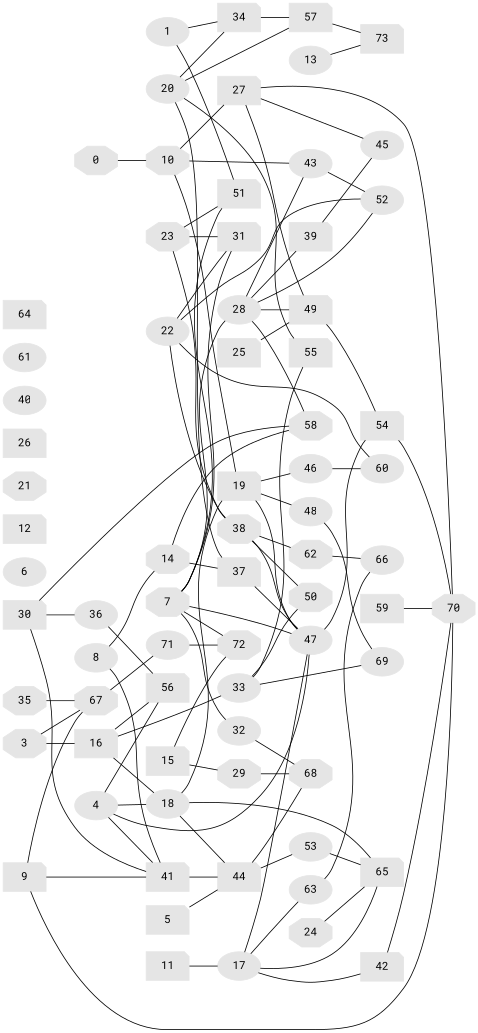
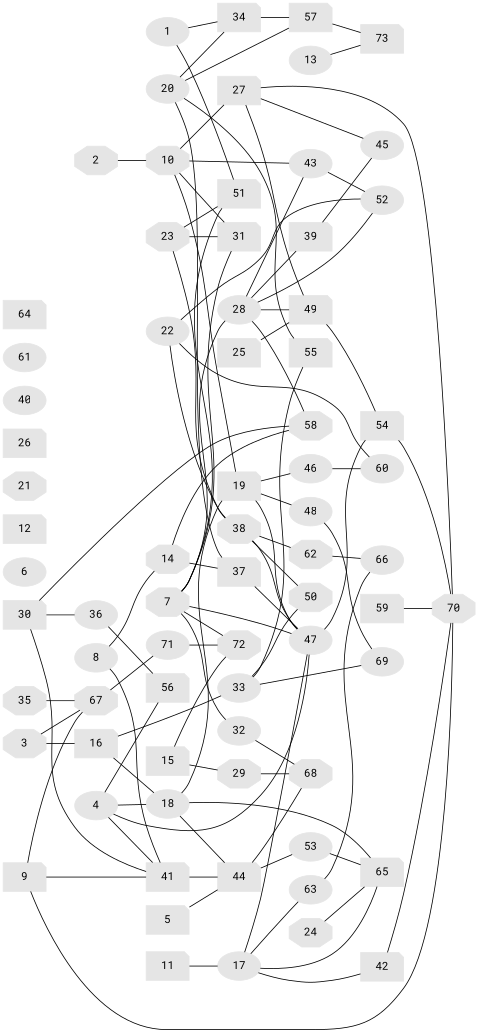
node "0": label "0" -> "2"
edge "31" -- "22": now "31" -- "10"
edge "56" -- "16": removed
